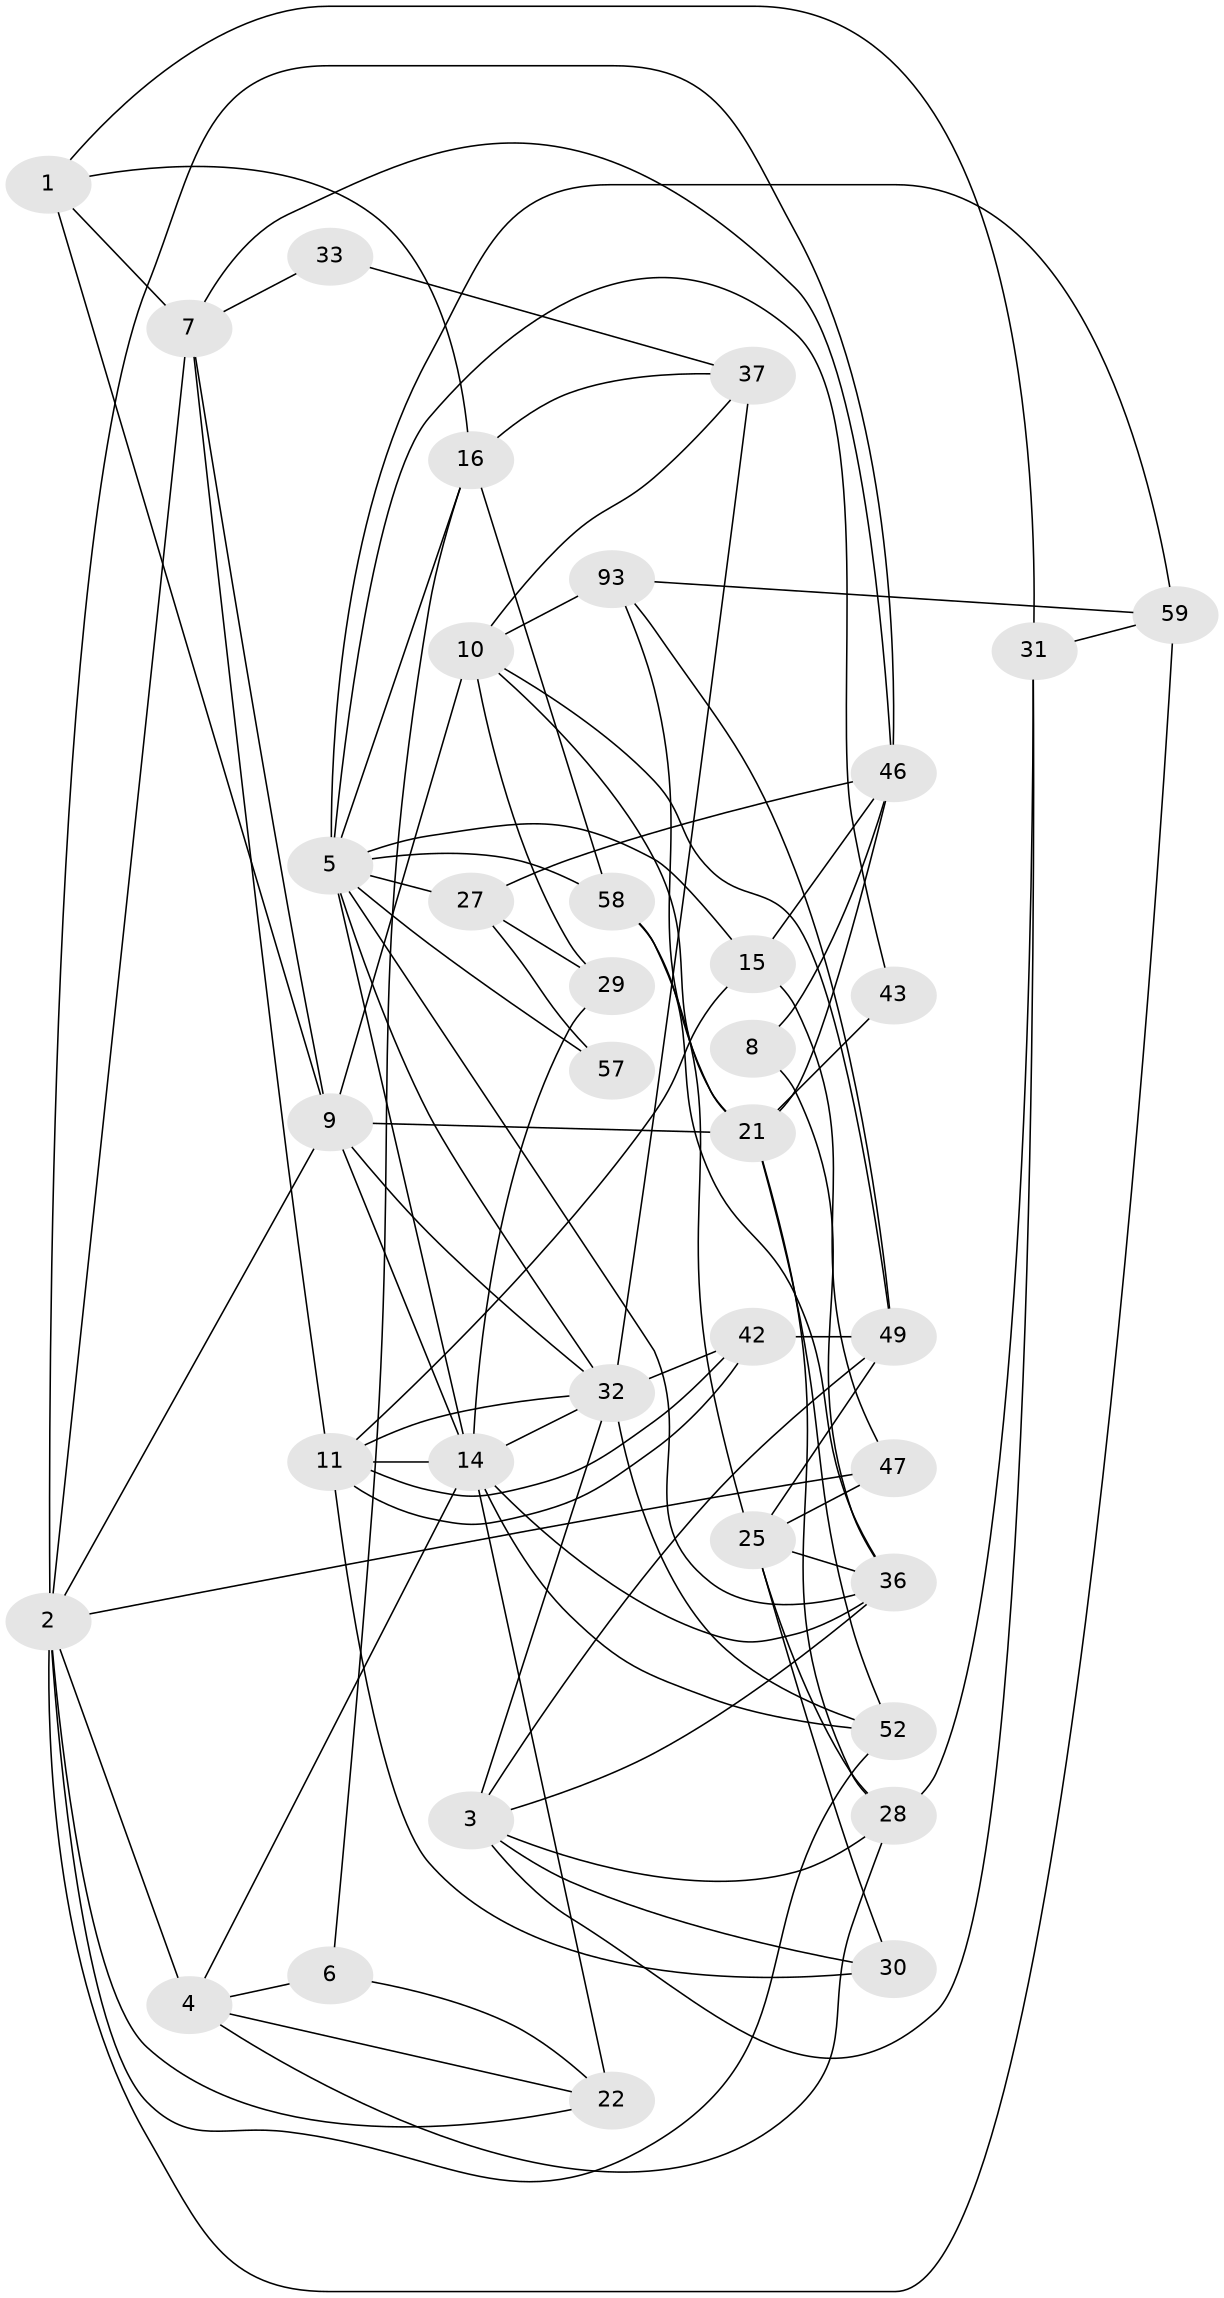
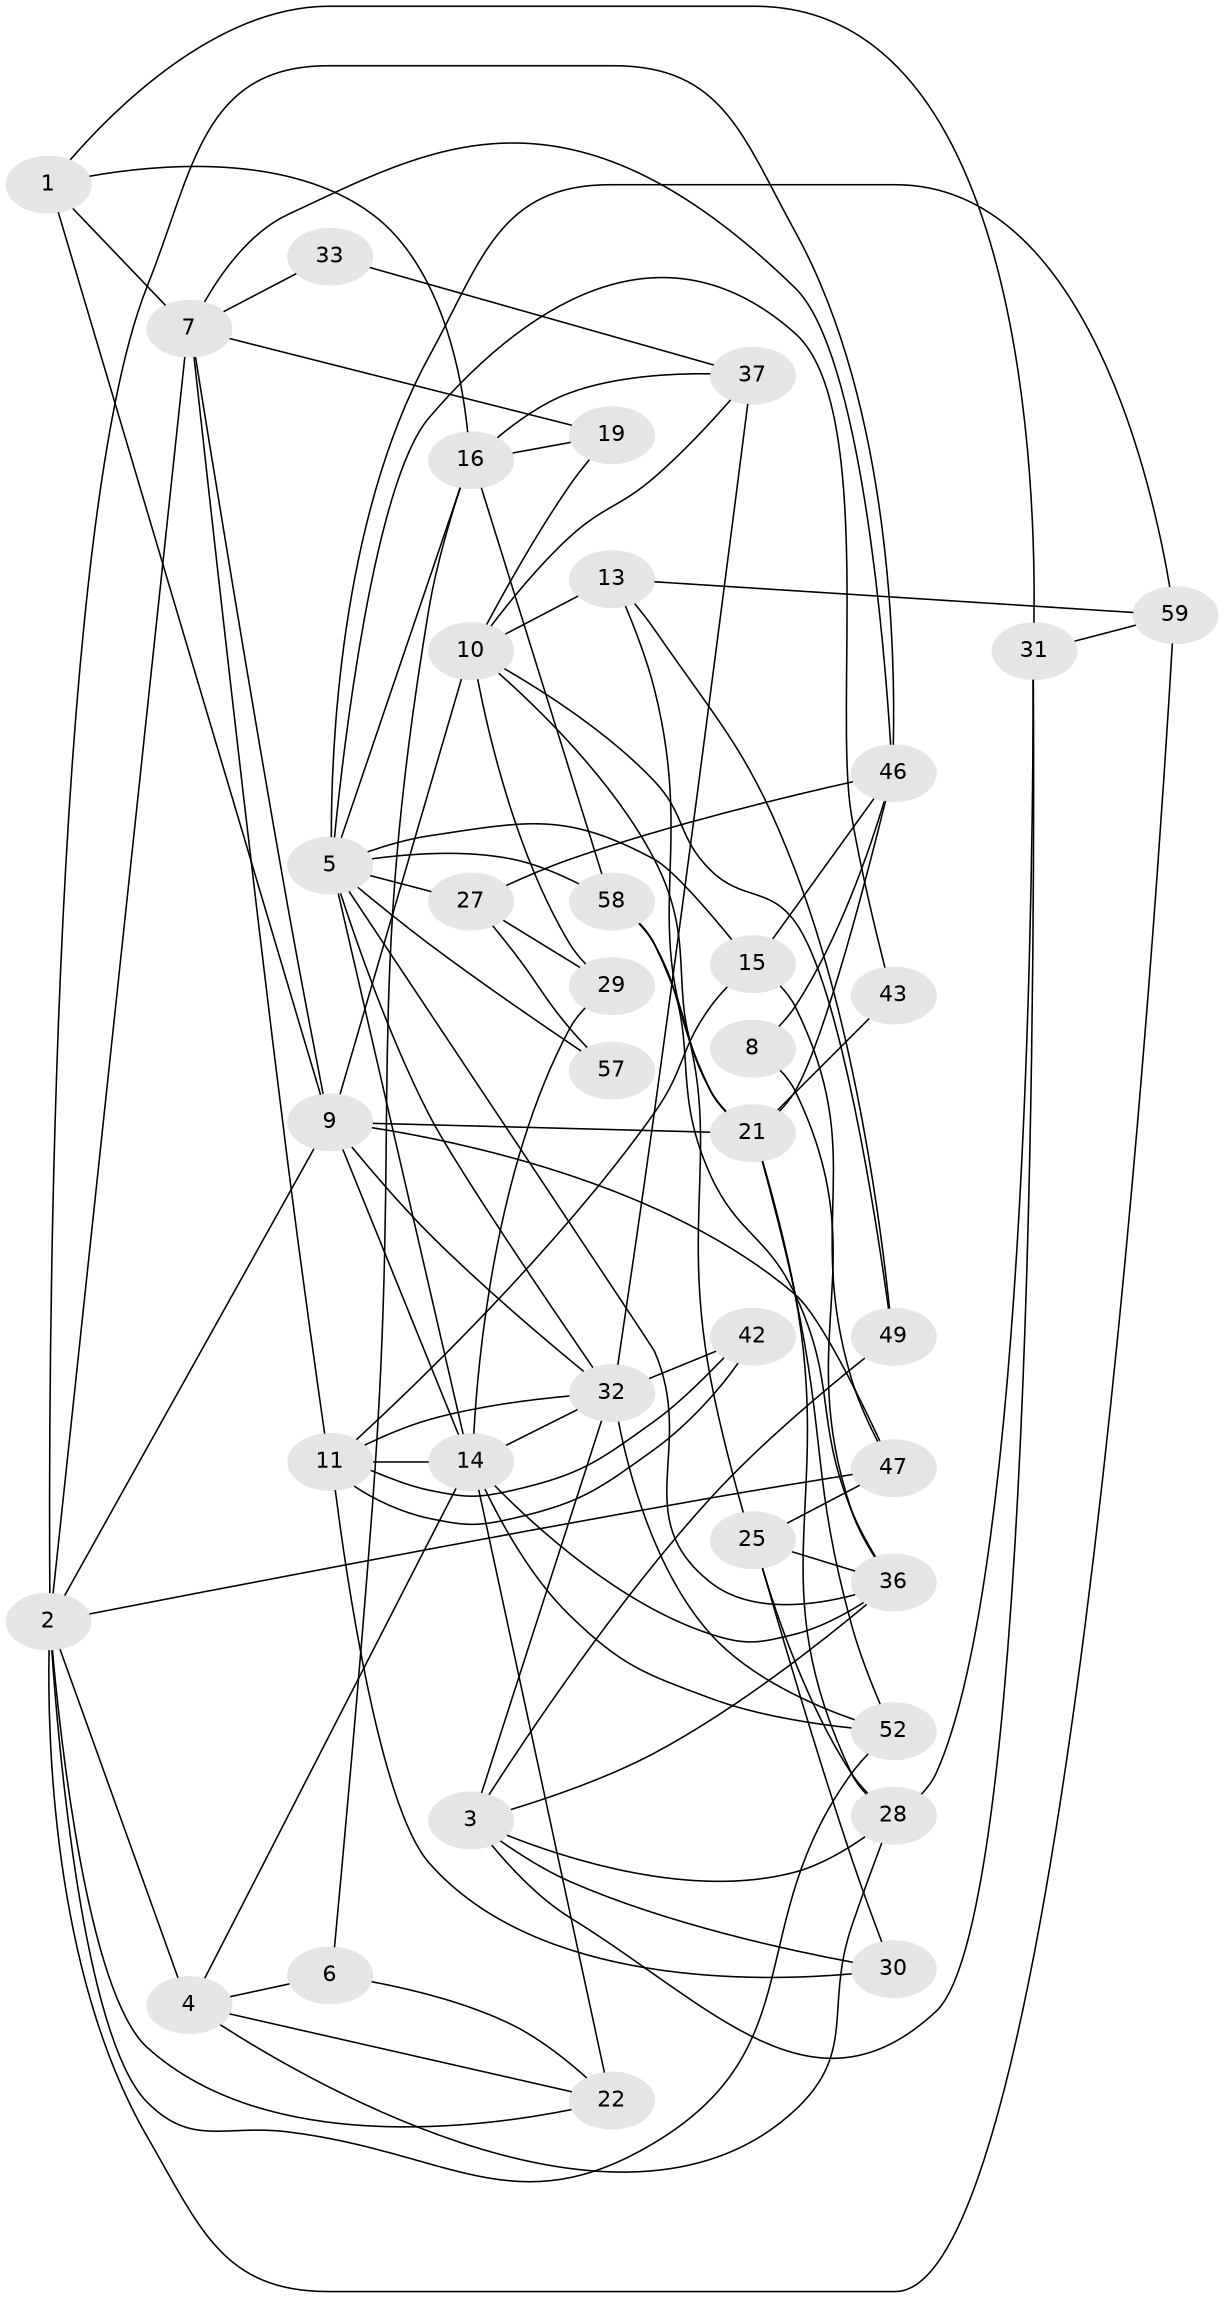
node "19": added
node "93": label "93" -> "13"
edge "9" -- "47": added
edge "42" -- "49": removed
edge "49" -- "25": removed
